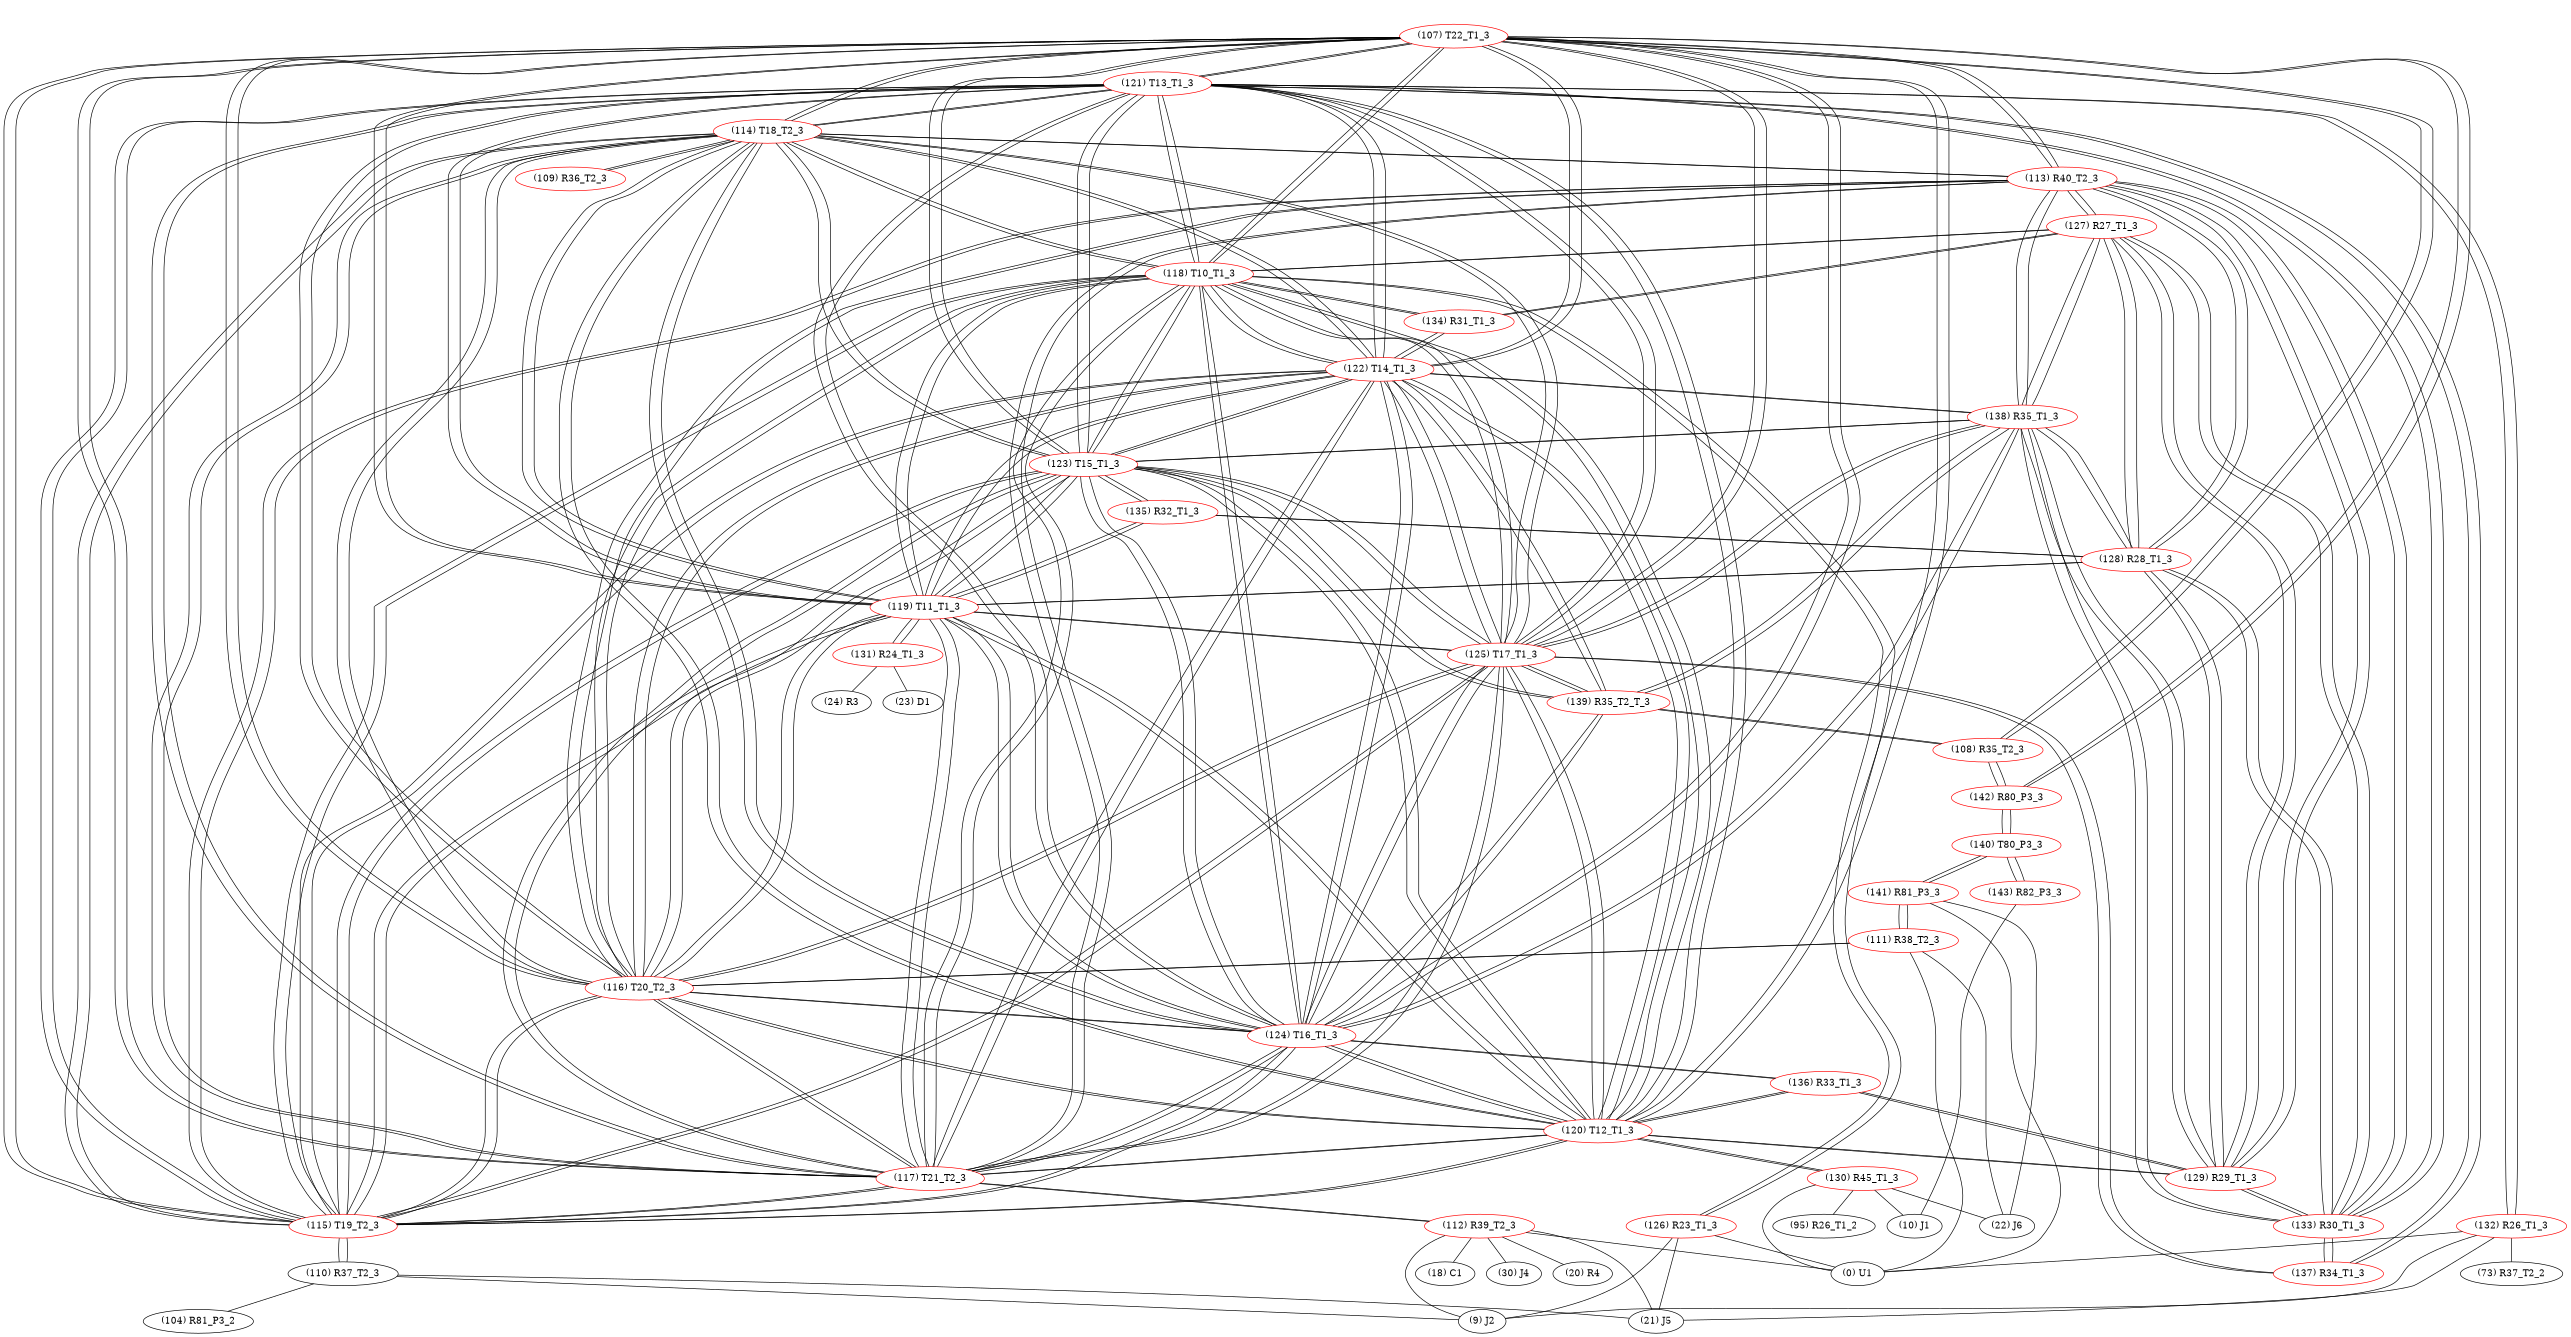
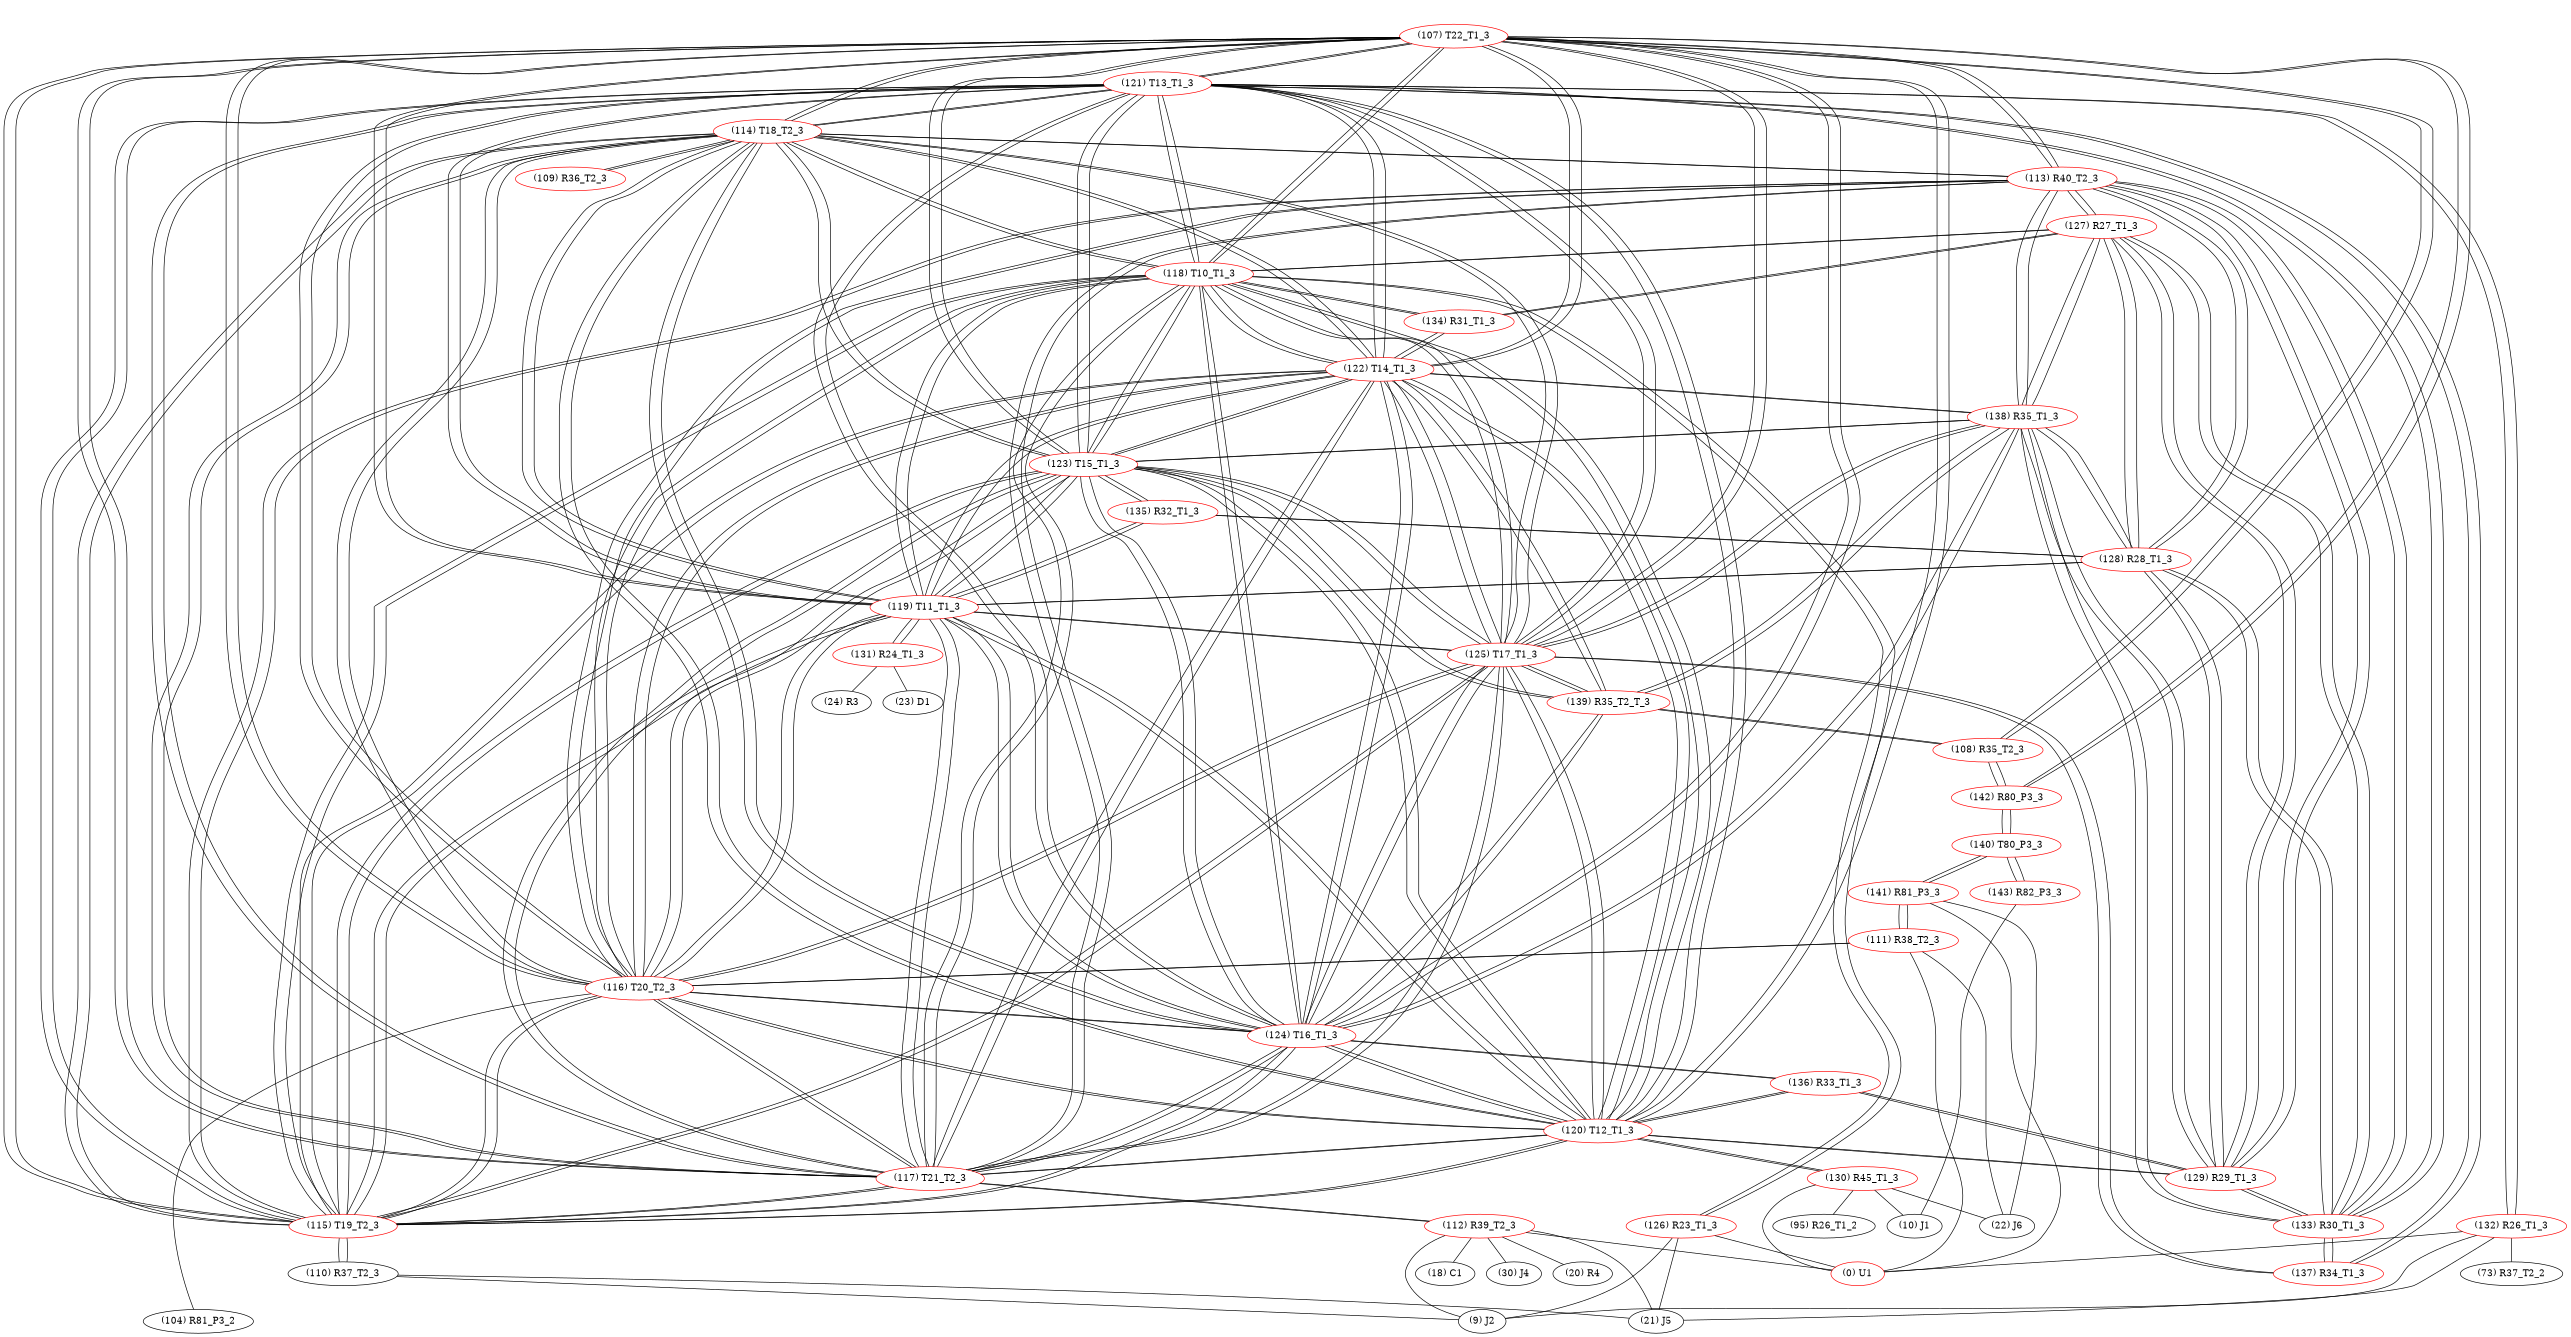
node "(0) U1": color black -> red
edge "(110) R37_T2_3" -- "(104) R81_P3_2": now "(116) T20_T2_3" -- "(104) R81_P3_2"
